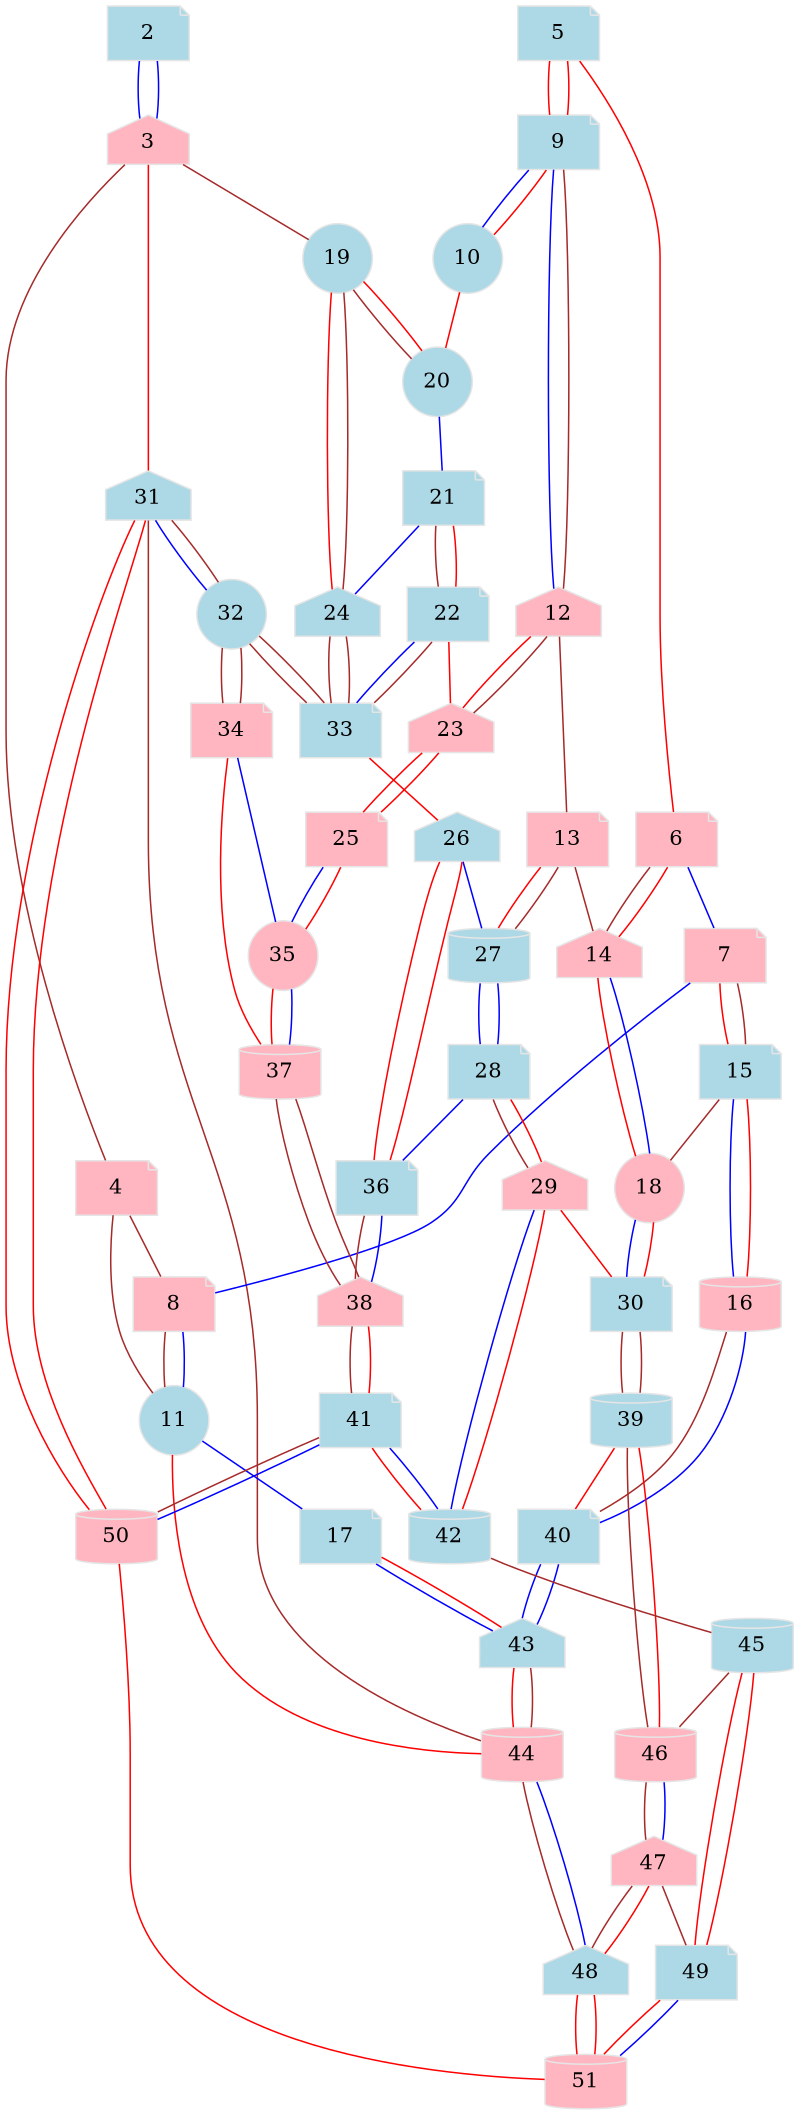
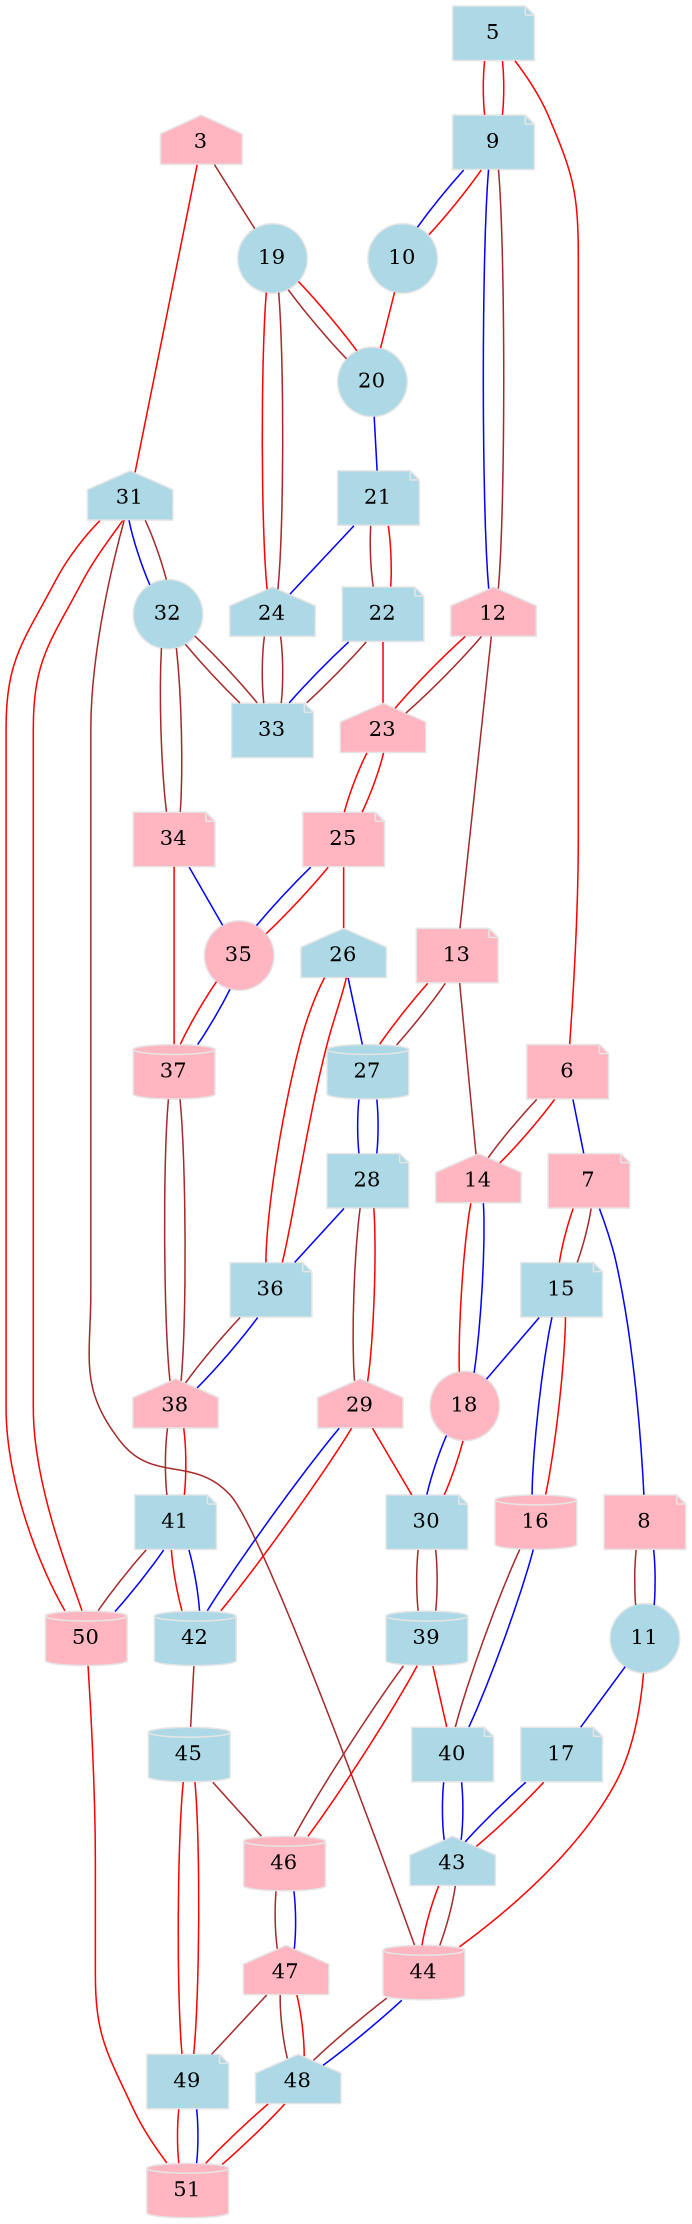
node "2": removed
edge "33" -- "26": now "25" -- "26"
edge "15" -- "18": color brown -> blue
node "4": removed
